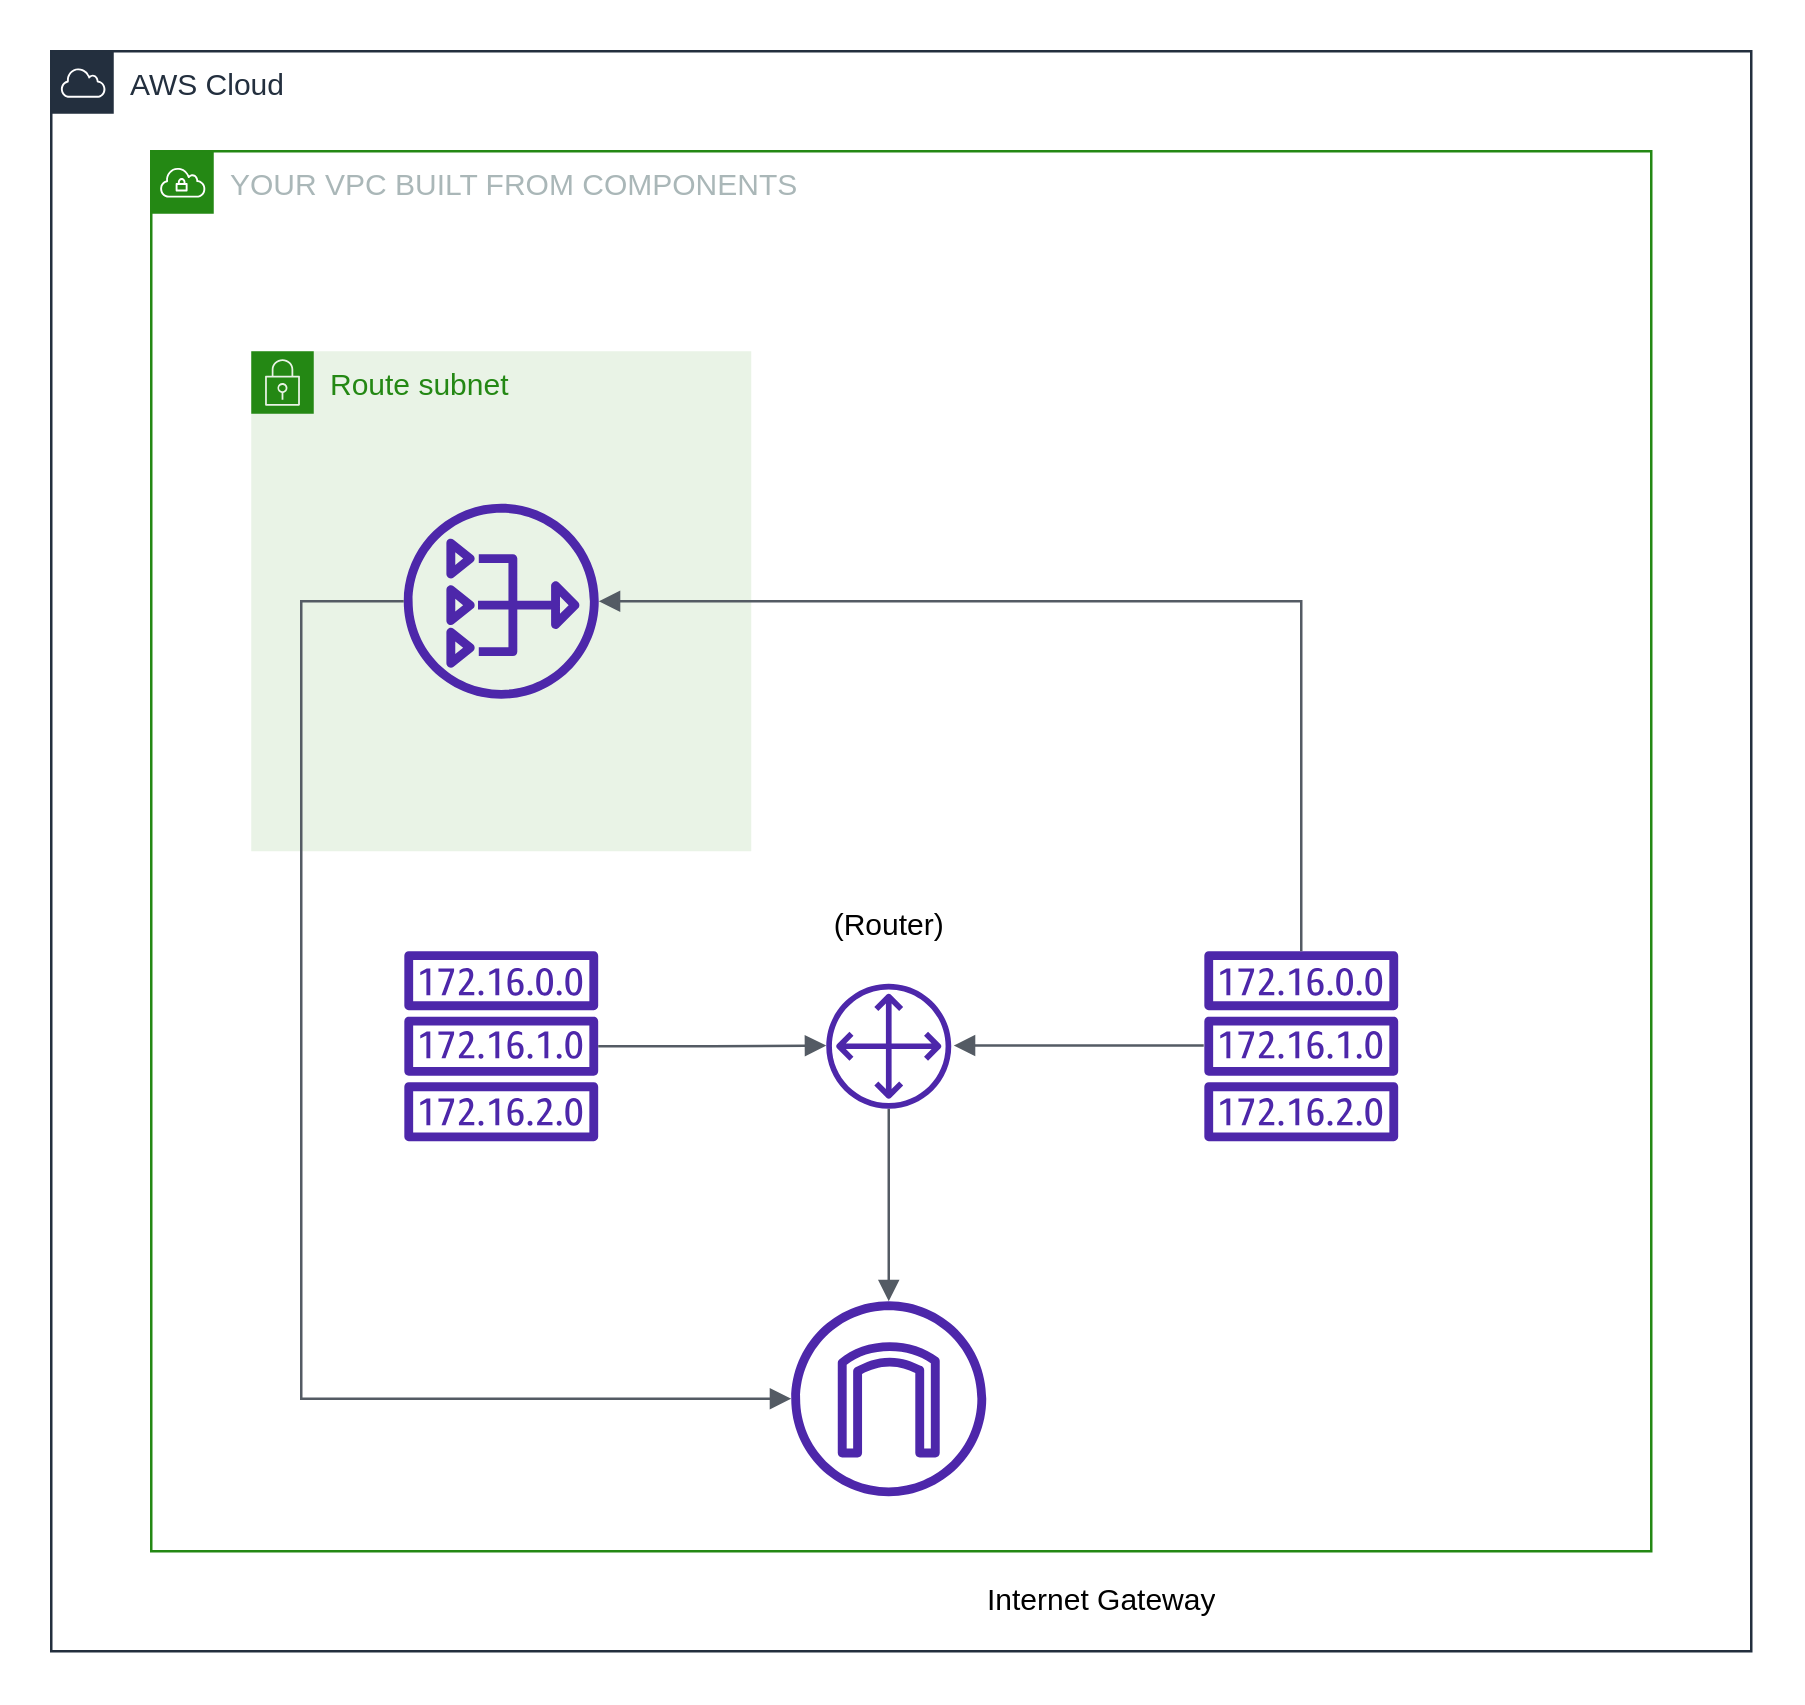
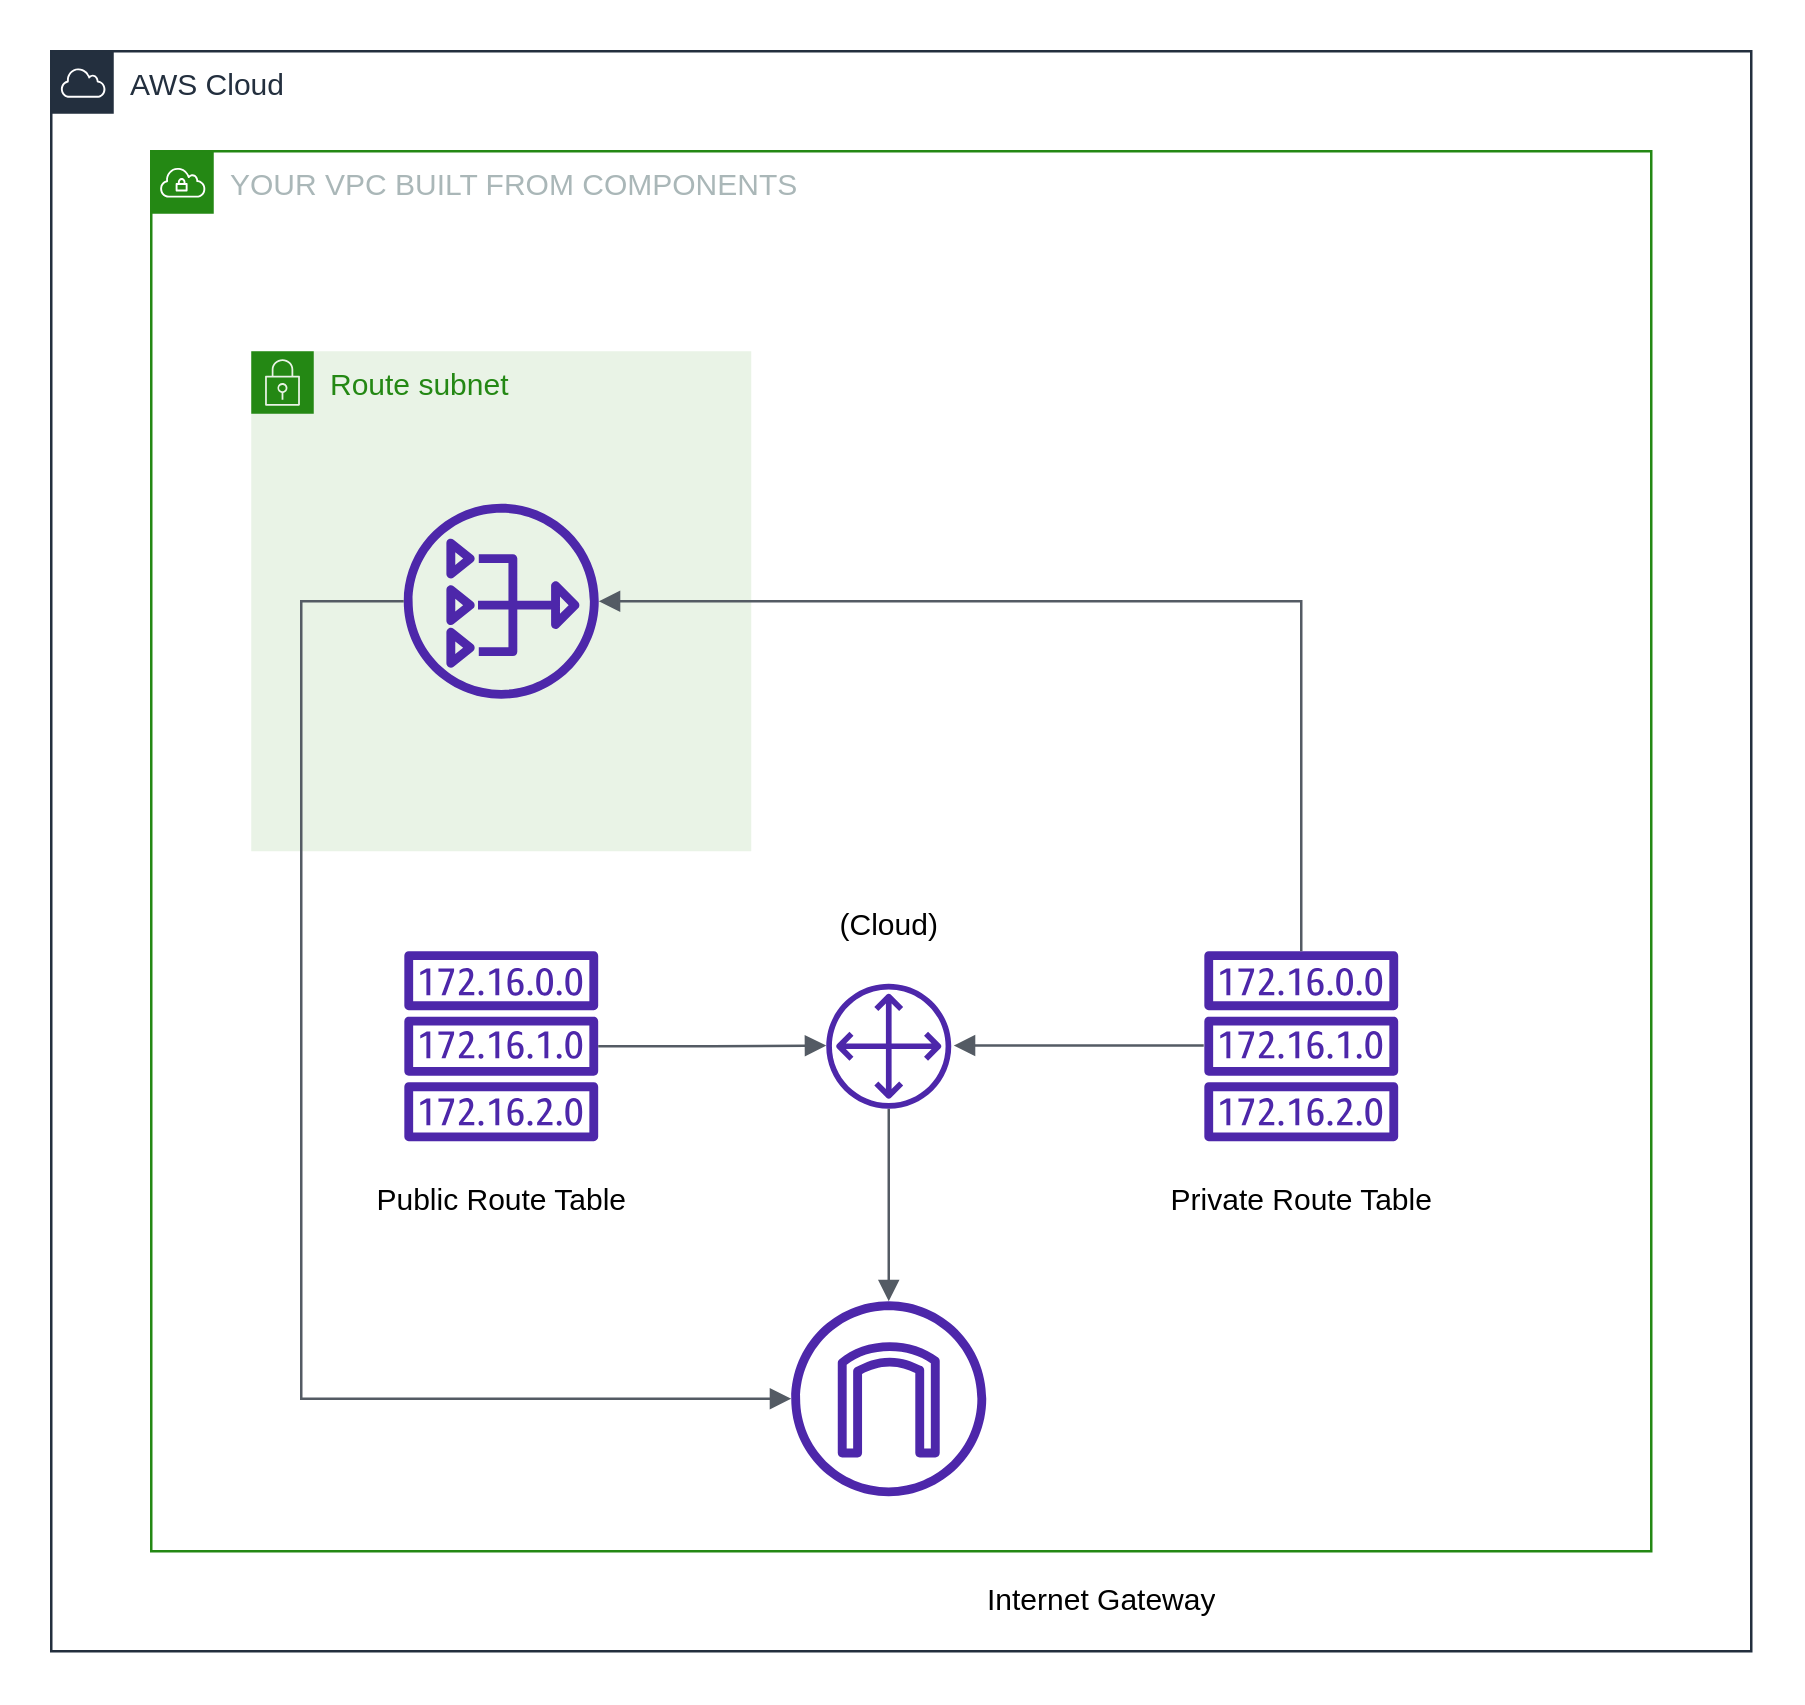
node "(Router)": label "(Router)" -> "(Cloud)"
node "Public Route Table": added
node "Private Route Table": added
